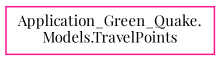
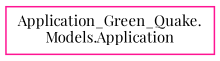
node "Application_Green_Quake. Models.TravelPoints": label "Application_Green_Quake. Models.TravelPoints" -> "Application_Green_Quake. Models.Application"
